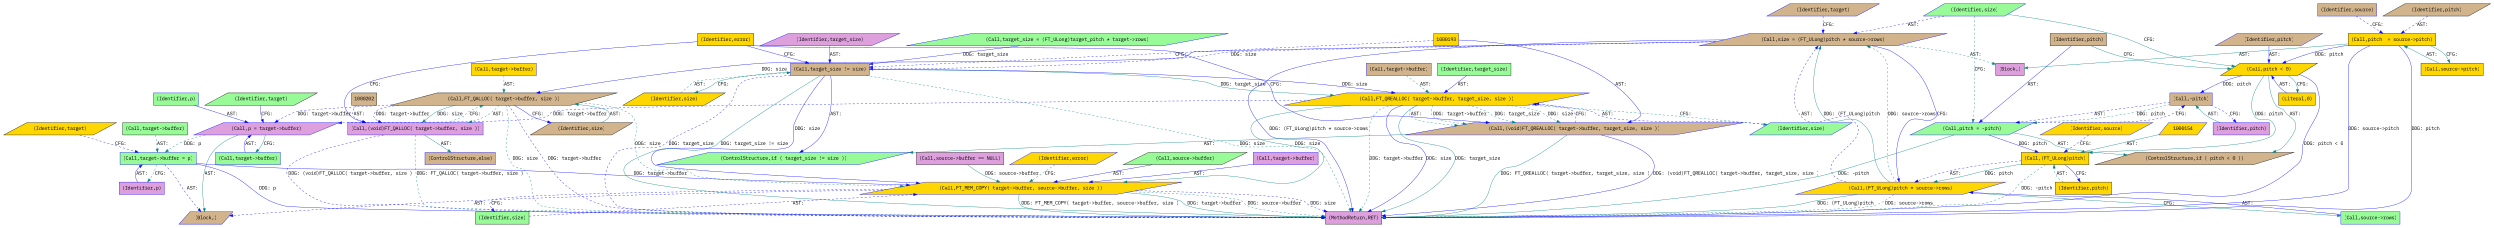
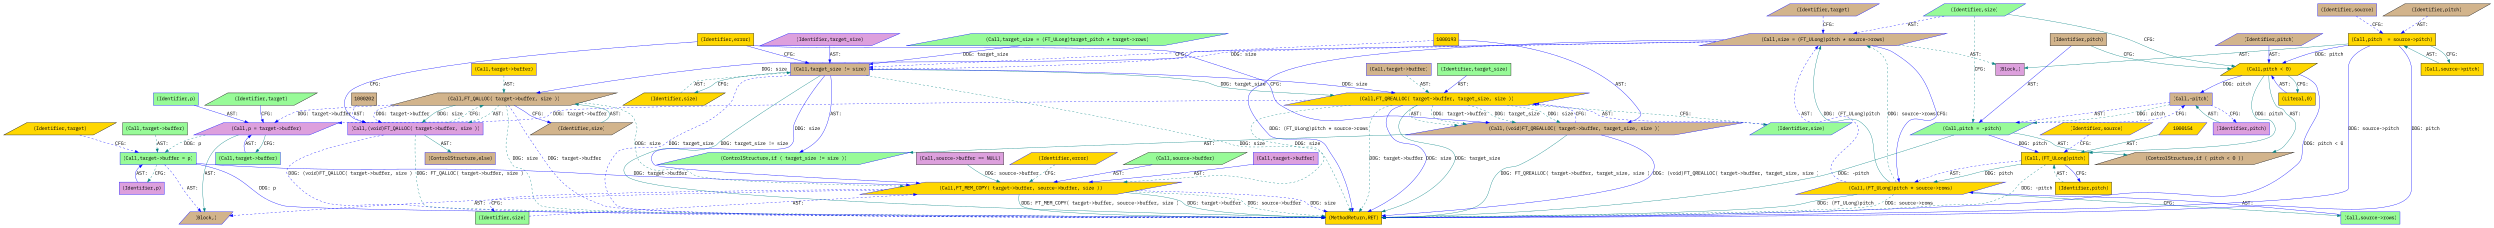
edge "(Call,FT_QREALLOC( target->buffer, target_size, size ))" -> "(Call,FT_MEM_COPY( target->buffer, source->buffer, size ))": style solid -> dashed
node "(MethodReturn,RET)": fillcolor plum -> gold
